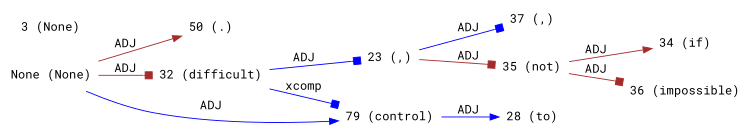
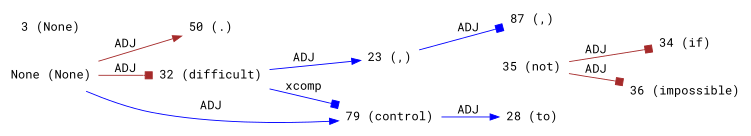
node "37 (,)": label "37 (,)" -> "87 (,)"
edge "35 (not)" -> "34 (if)": arrowhead normal -> box
edge "23 (,)" -> "35 (not)": removed, label "ADJ"
edge "32 (difficult)" -> "23 (,)": arrowhead box -> normal
